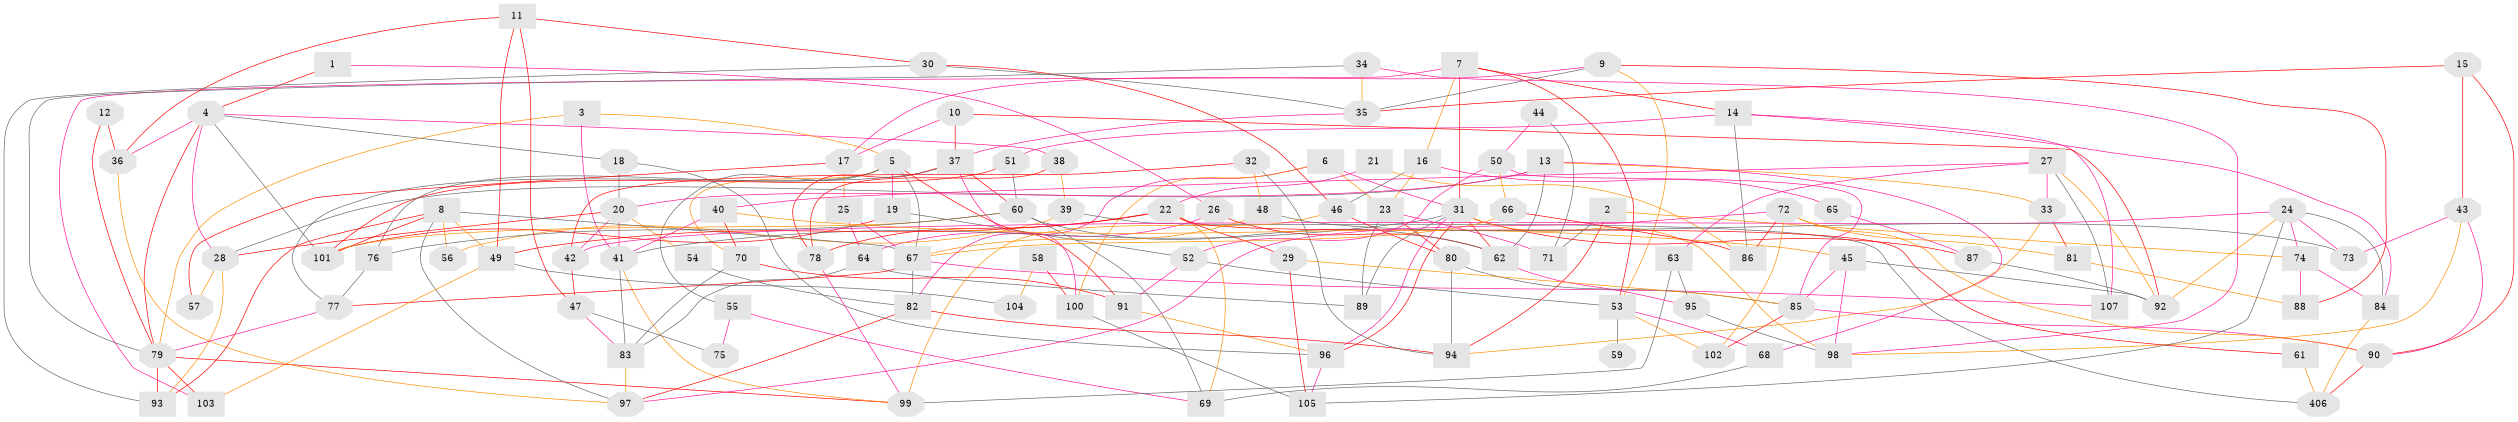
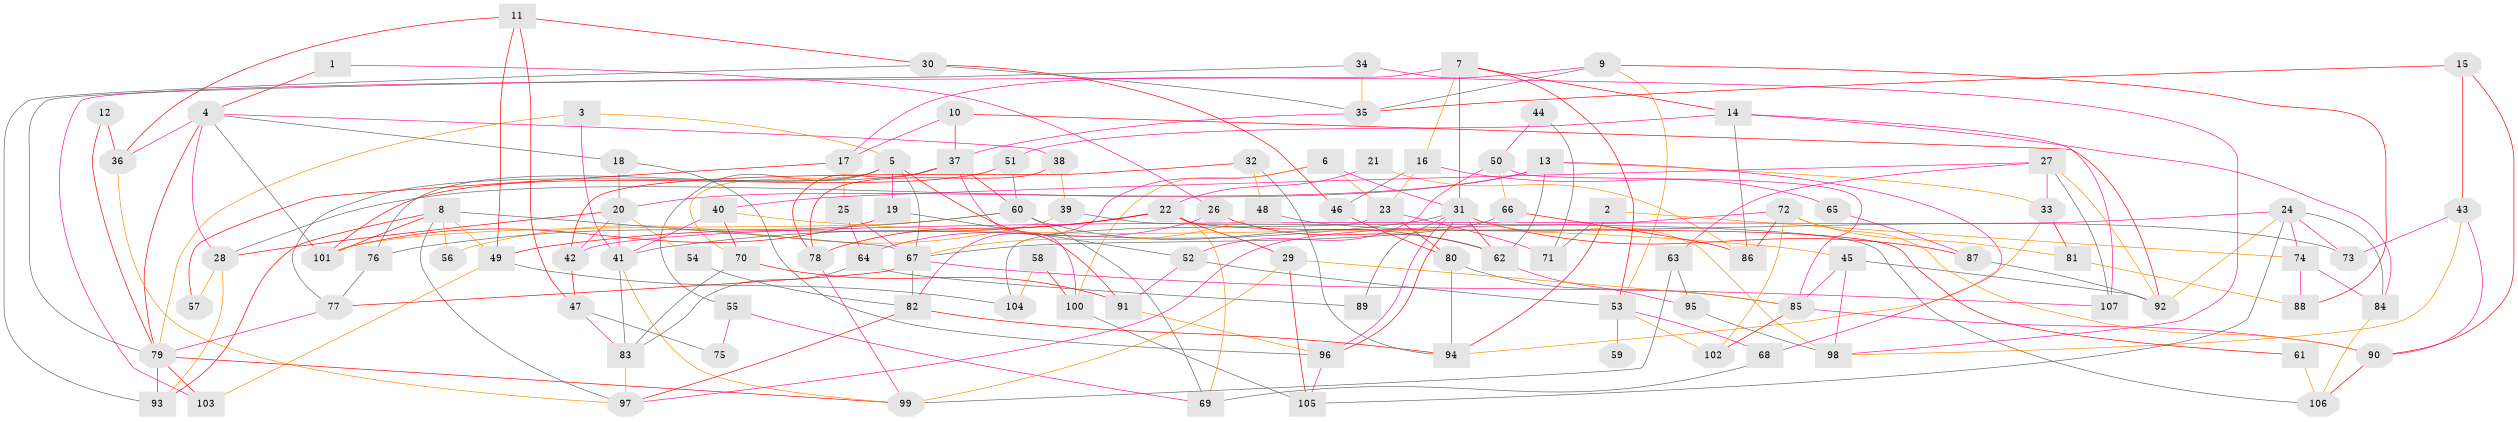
edge "66" -- "67": color darkorange -> gray40
edge "46" -- "99": now "29" -- "99"
edge "23" -- "89": now "23" -- "104"
node "406": label "406" -> "106"
